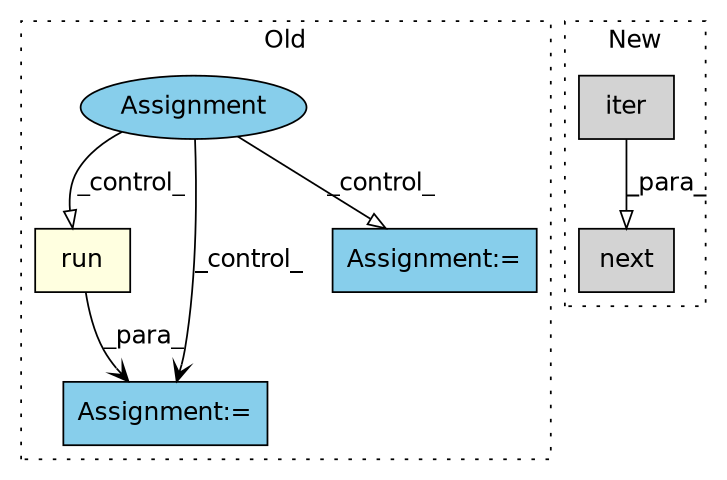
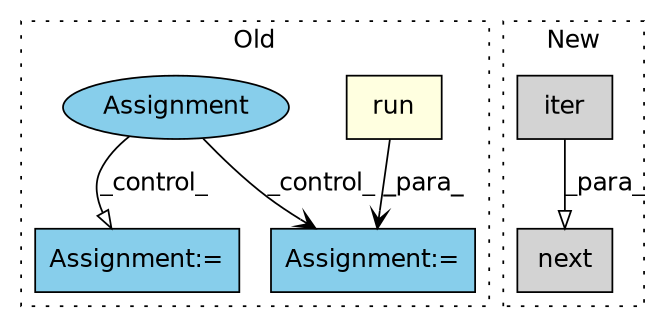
edge "Assignment" -> "run": removed, label "_control_"
